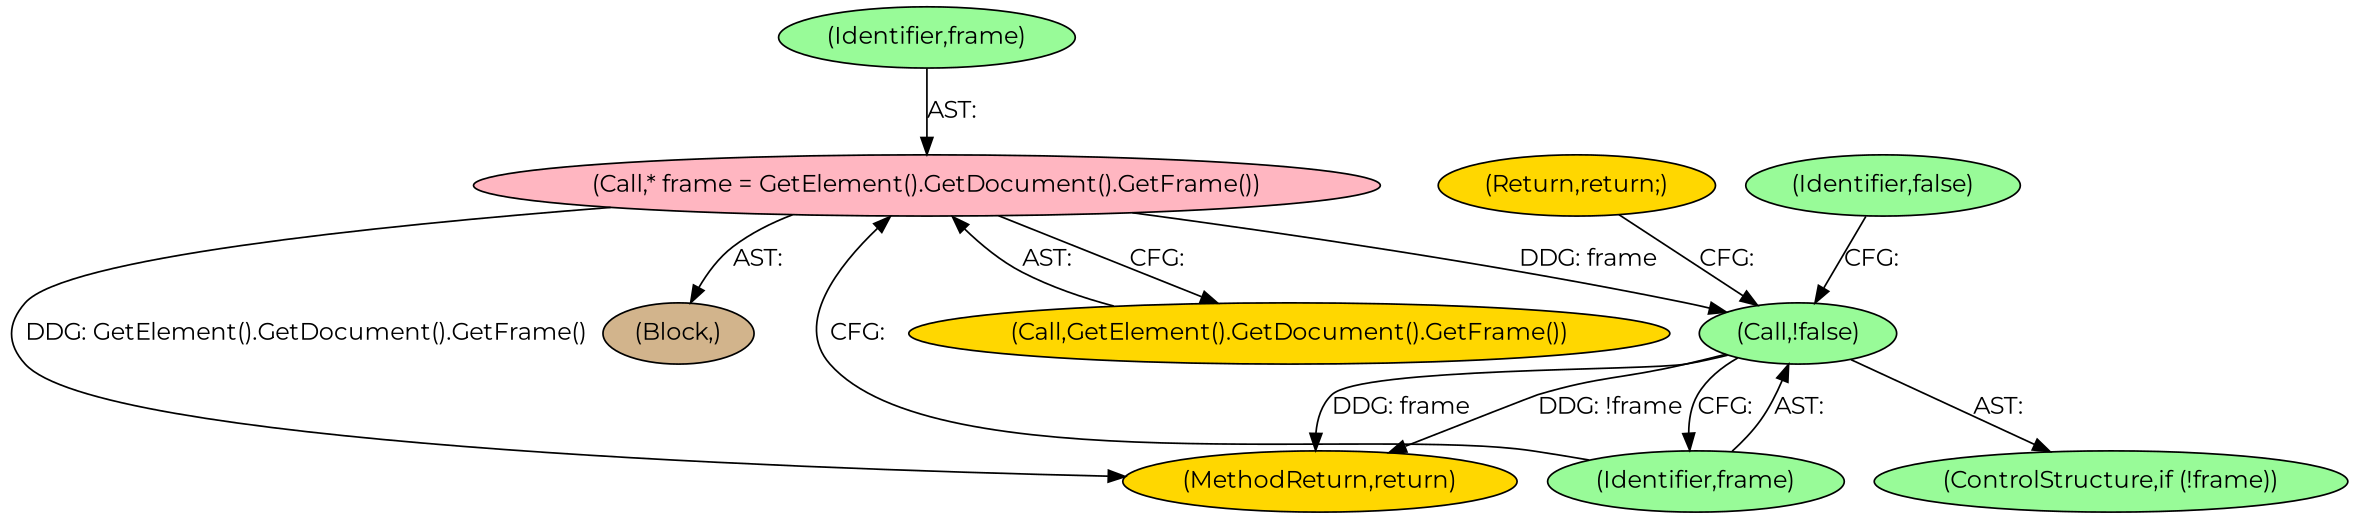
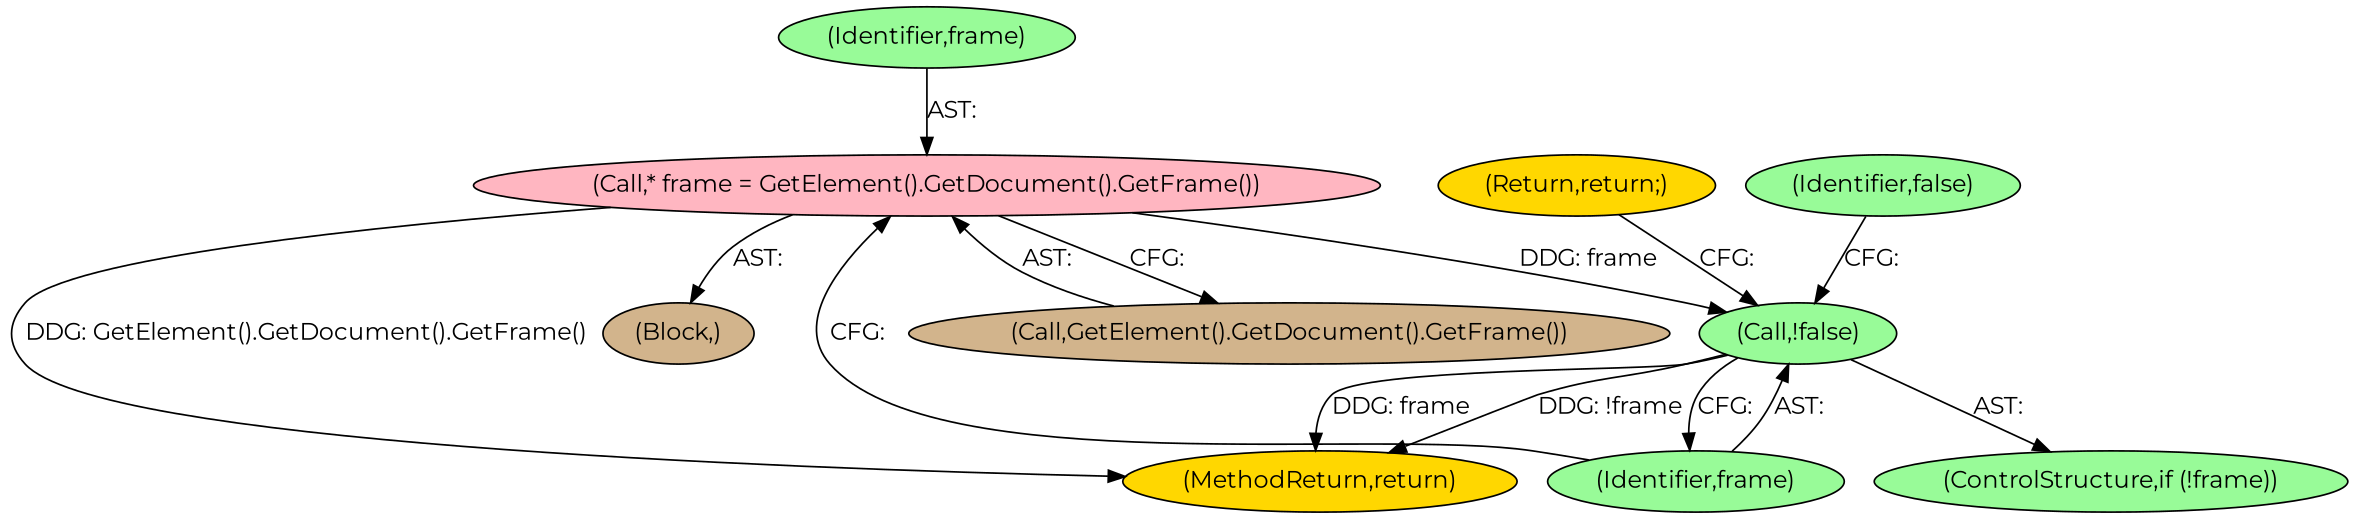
node "(Call,GetElement().GetDocument().GetFrame())": fillcolor gold -> tan
